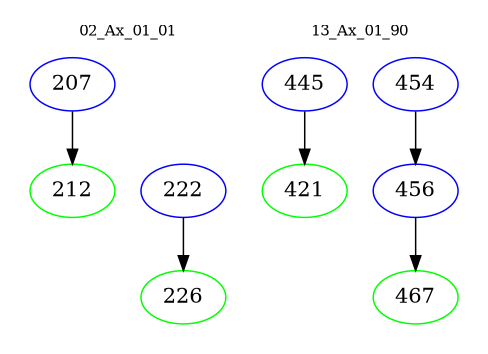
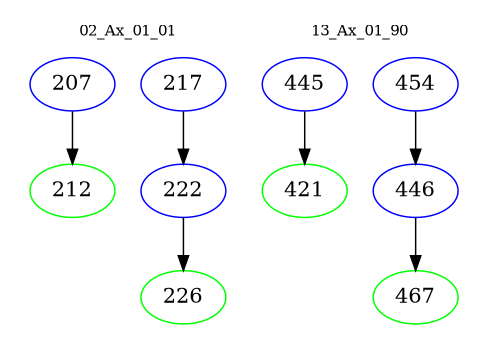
node "217": added
node "456": label "456" -> "446"
